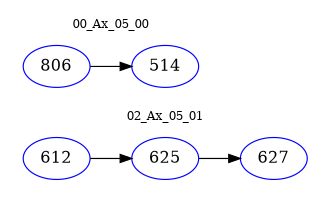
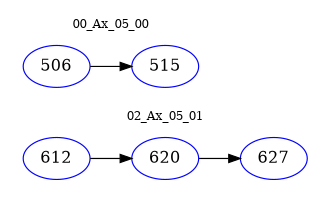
node "806": label "806" -> "506"
node "514": label "514" -> "515"
node "625": label "625" -> "620"
